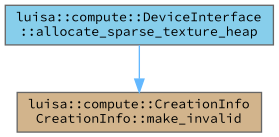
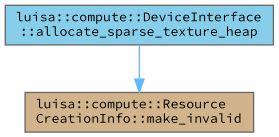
node "luisa::compute::CreationInfo CreationInfo::make_invalid": label "luisa::compute::CreationInfo CreationInfo::make_invalid" -> "luisa::compute::Resource CreationInfo::make_invalid"
